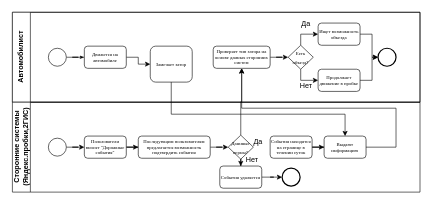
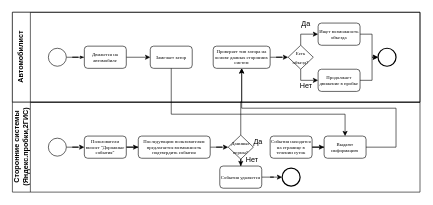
node "Замечает затор": size 42x36 -> 42x22
